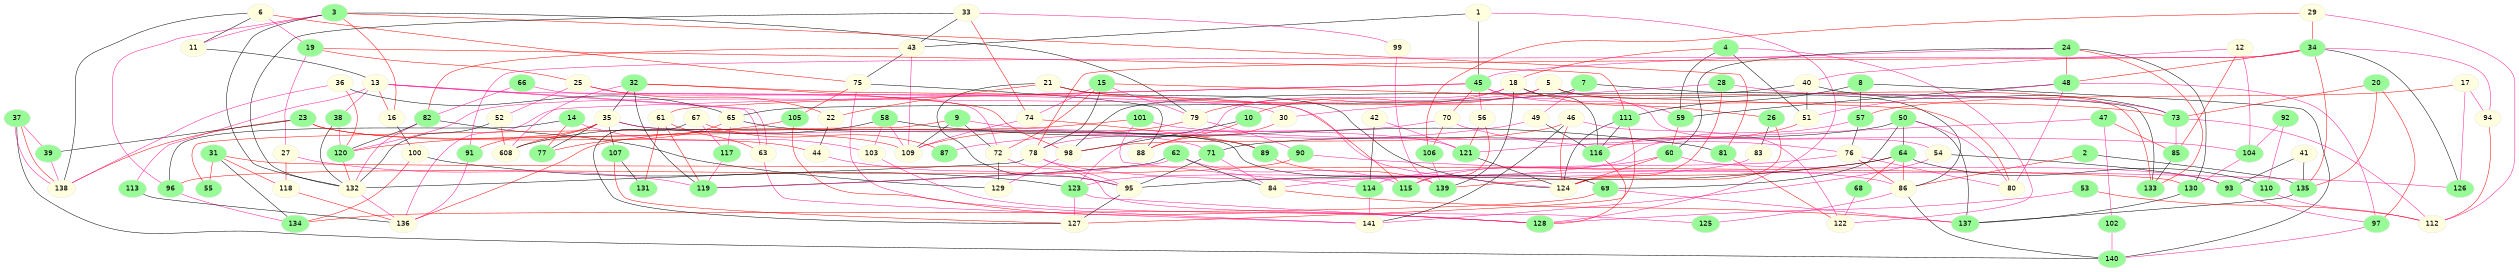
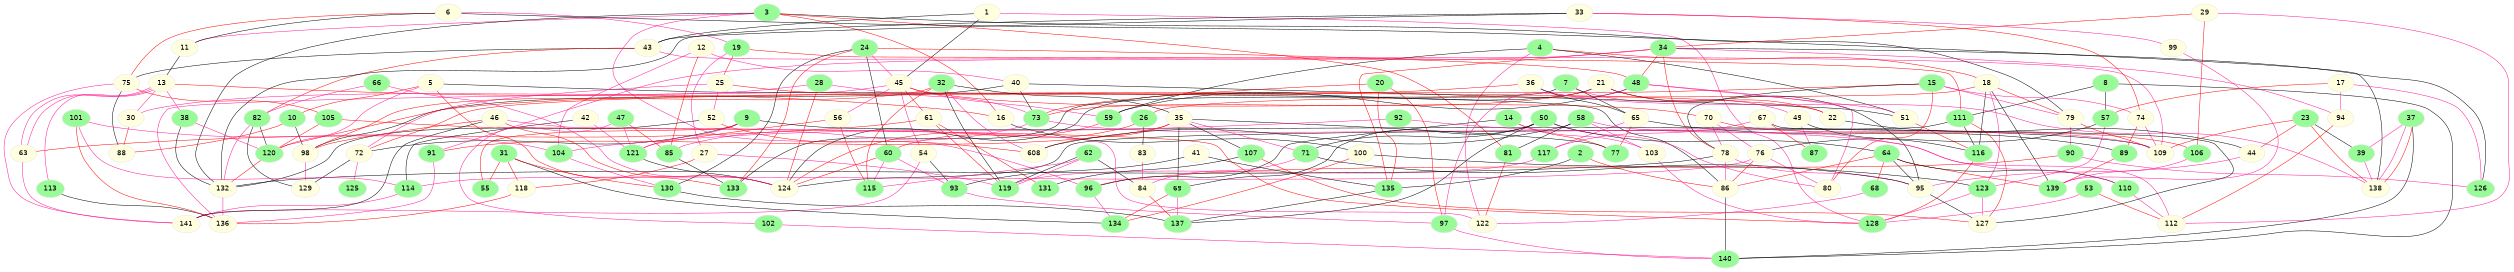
node "45": fillcolor palegreen -> lightyellow
edge "86" -- "125": removed
